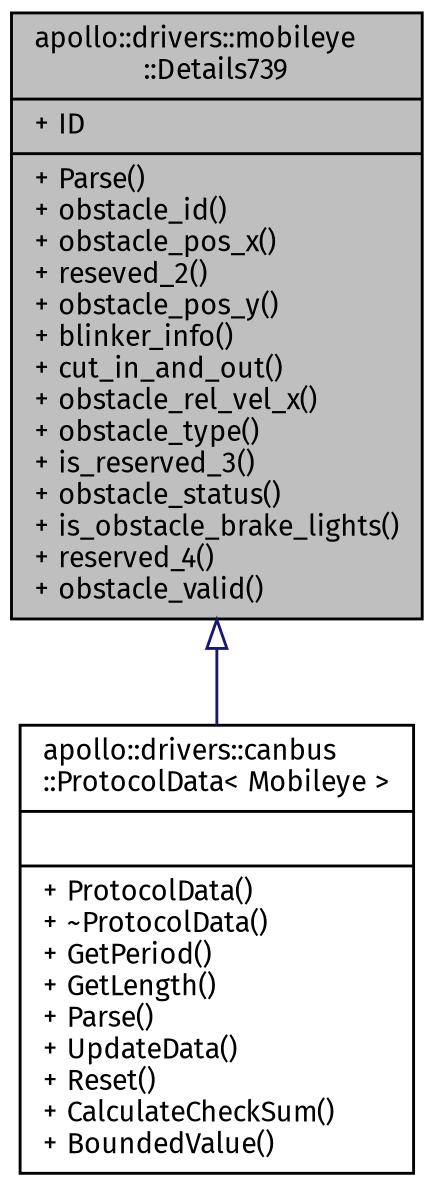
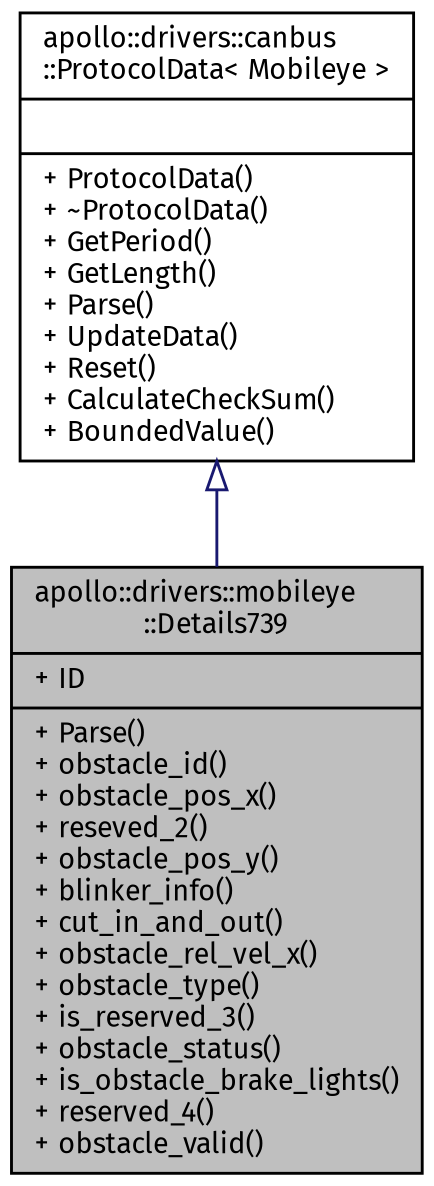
edge "apollo::drivers::canbus" -> "apollo::drivers::mobileye": reversed
